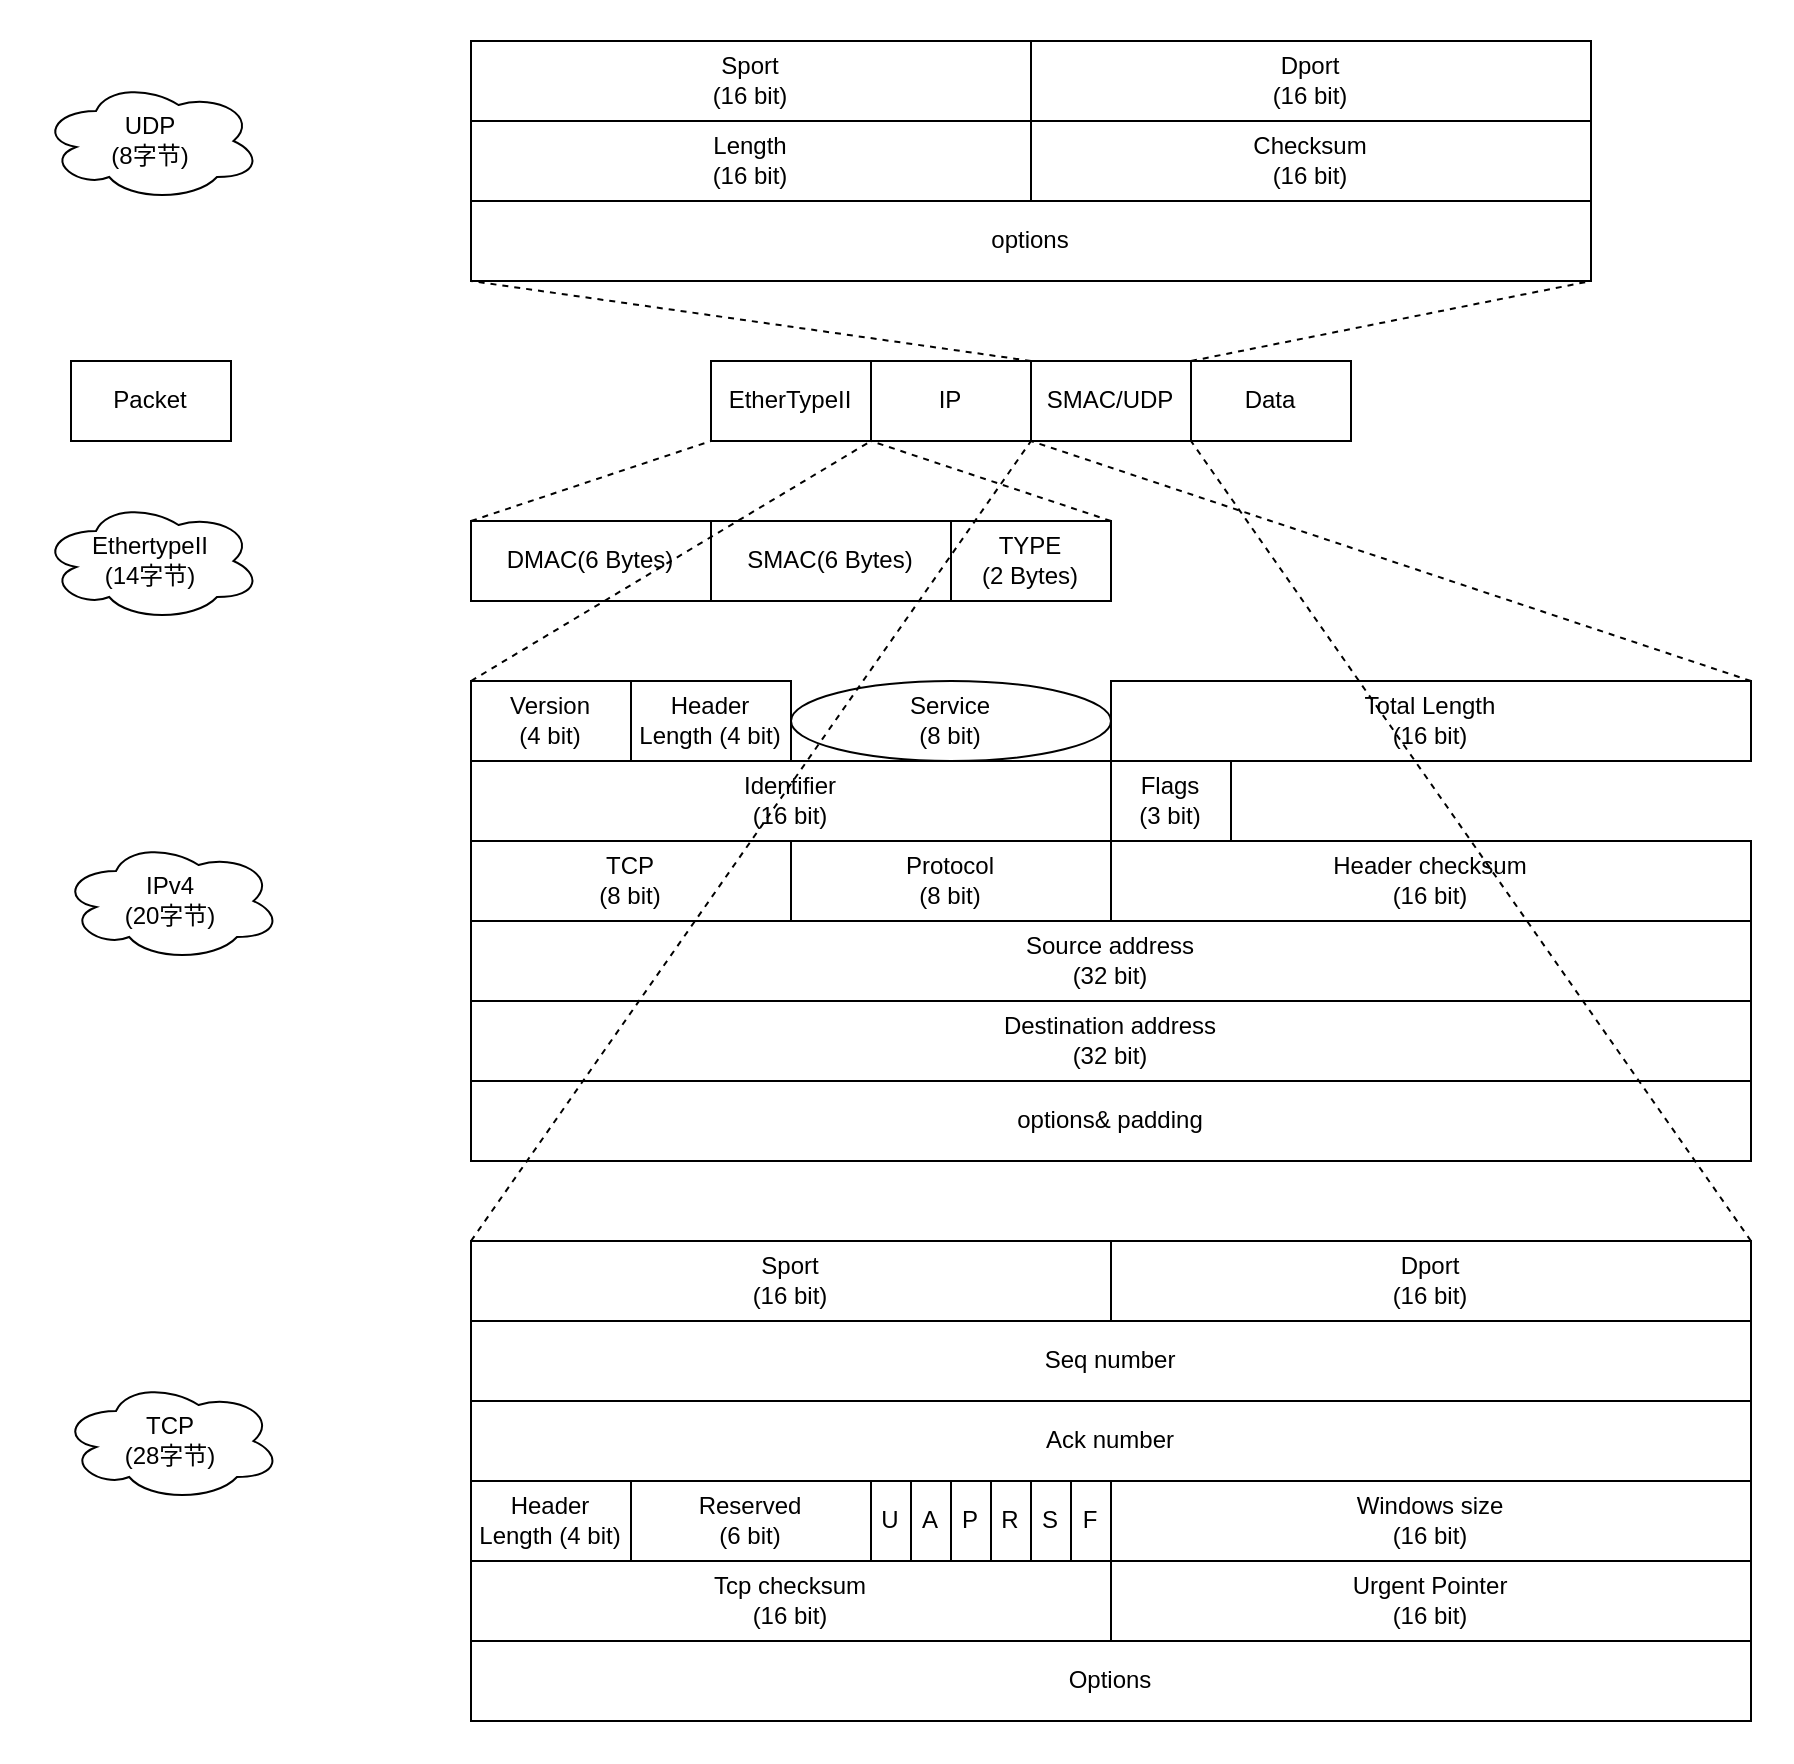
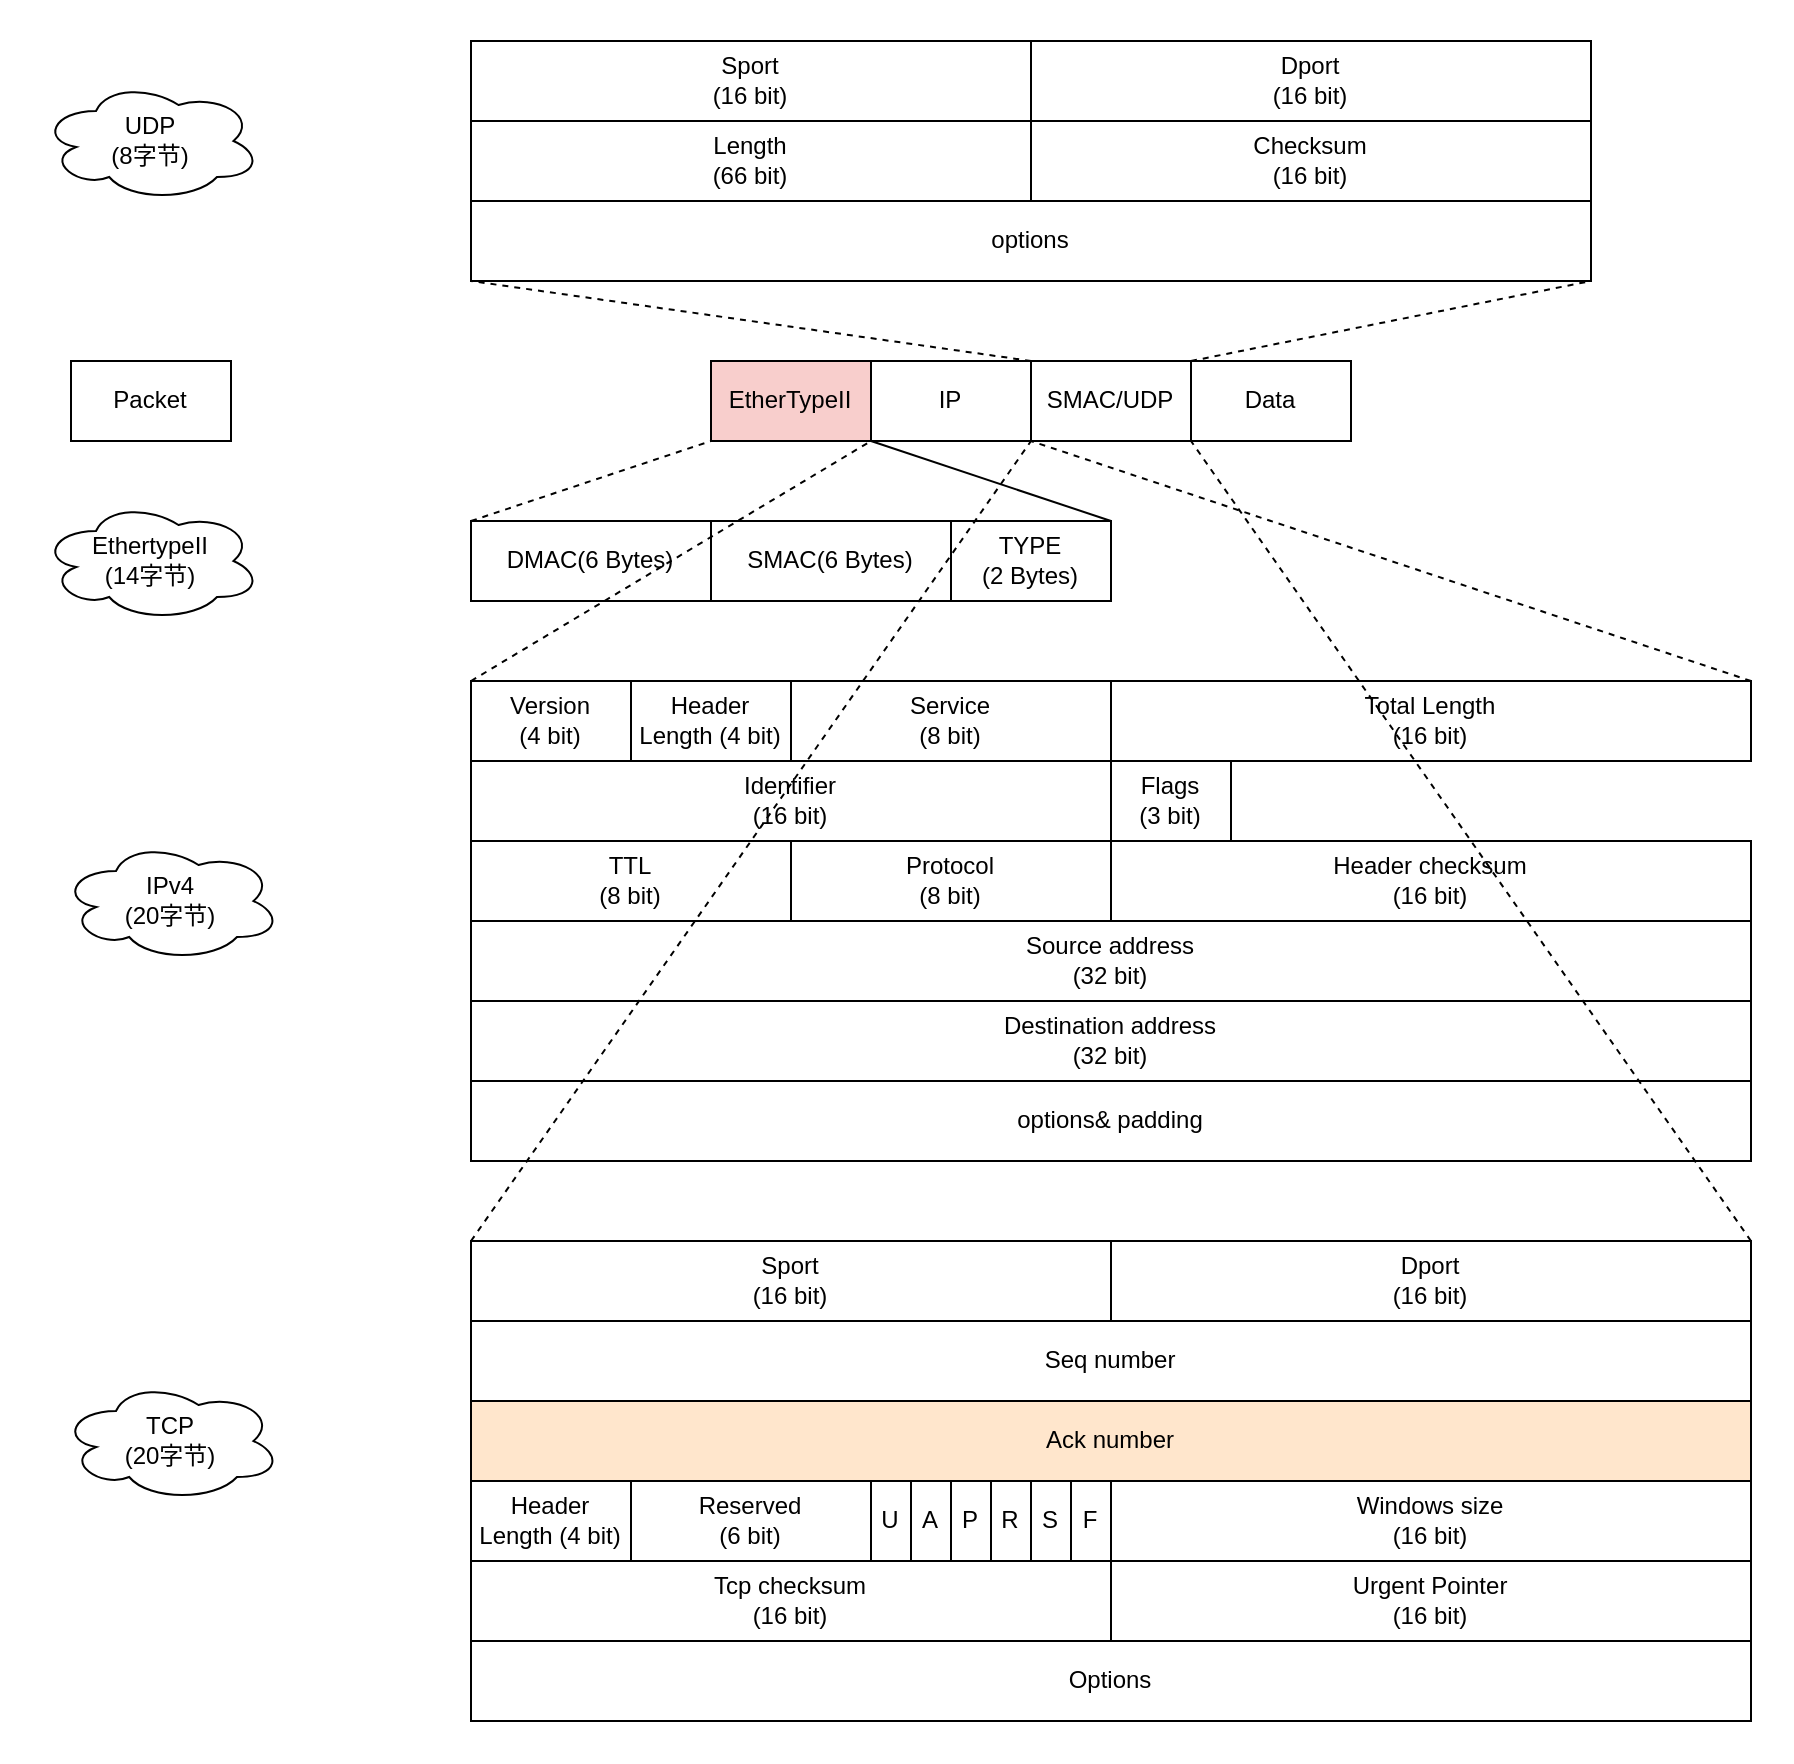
node "Length (16 bit)": label "Length (16 bit)" -> "Length (66 bit)"
node "EtherTypeII": fillcolor #ffffff -> #f8cecc
edge "IP" -- "TYPE (2 Bytes)": style dashed -> solid
node "Service (8 bit)": shape ellipse -> rectangle
node "TCP (8 bit)": label "TCP (8 bit)" -> "TTL (8 bit)"
node "TCP (28字节)": label "TCP (28字节)" -> "TCP (20字节)"
node "Ack number": fillcolor #ffffff -> #ffe6cc
